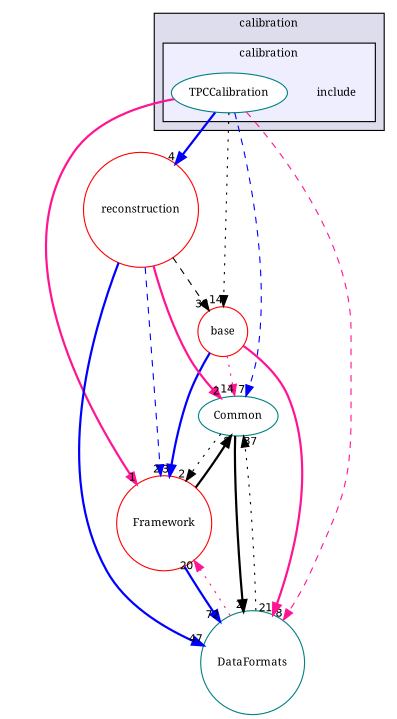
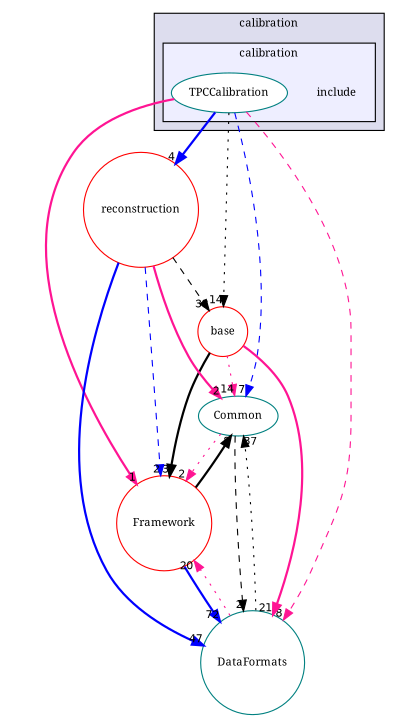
edge "base" -> "Framework": color blue -> black
edge "Common" -> "Framework": color black -> deeppink
edge "Common" -> "DataFormats": style bold -> dashed
